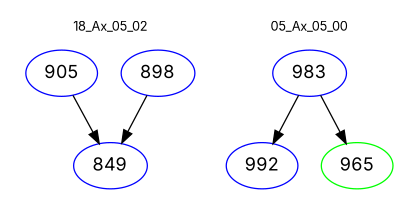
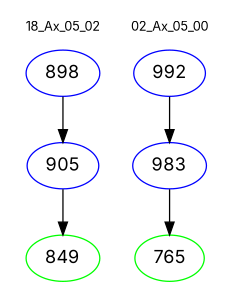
cluster "05_Ax_05_00": label "05_Ax_05_00" -> "02_Ax_05_00"
edge "898" -> "849": now "898" -> "905"
edge "983" -> "992": reversed
node "849": color blue -> green
node "965": label "965" -> "765"
